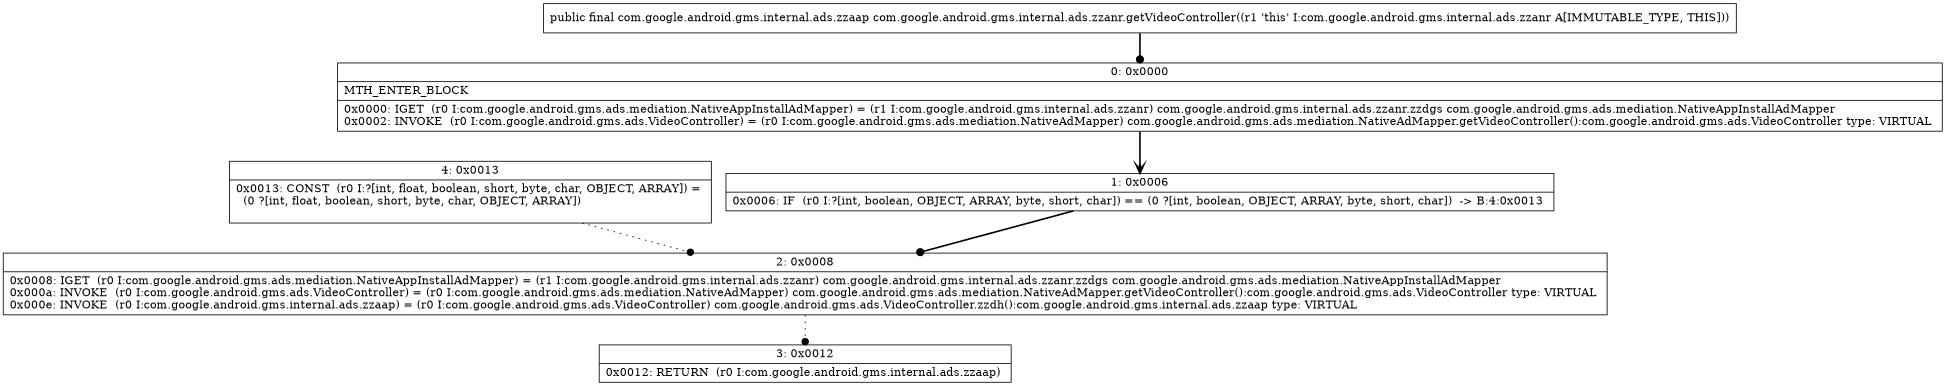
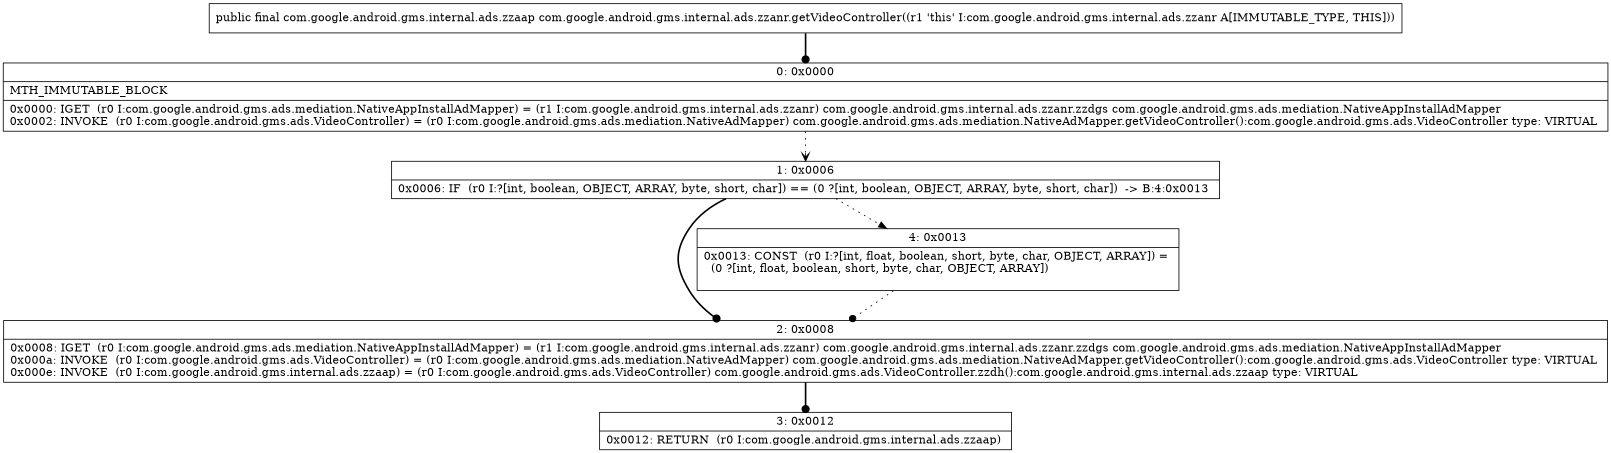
node "0: 0x0000": text "MTH_ENTER_BLOCK" -> "MTH_IMMUTABLE_BLOCK"
edge "0: 0x0000" -> "1: 0x0006": style bold -> dotted
edge "1: 0x0006" -> "4: 0x0013": added
edge "2: 0x0008" -> "3: 0x0012": style dotted -> bold
